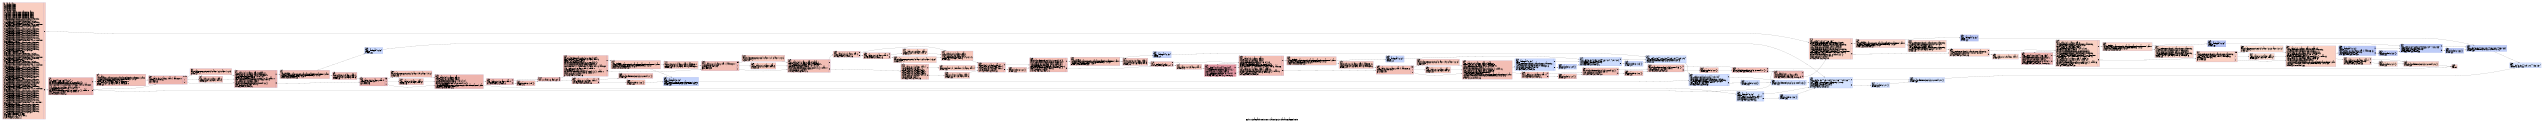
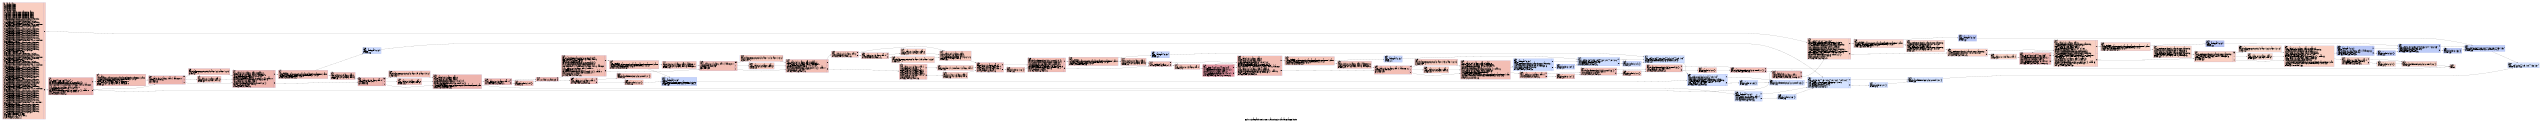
node "%2:": text "%34 = bitcast %union.anon* %18 to i8*" -> "%34 = bitcast %union.decl* %18 to i8*"
node "%82:": text "invoke" -> "def"
